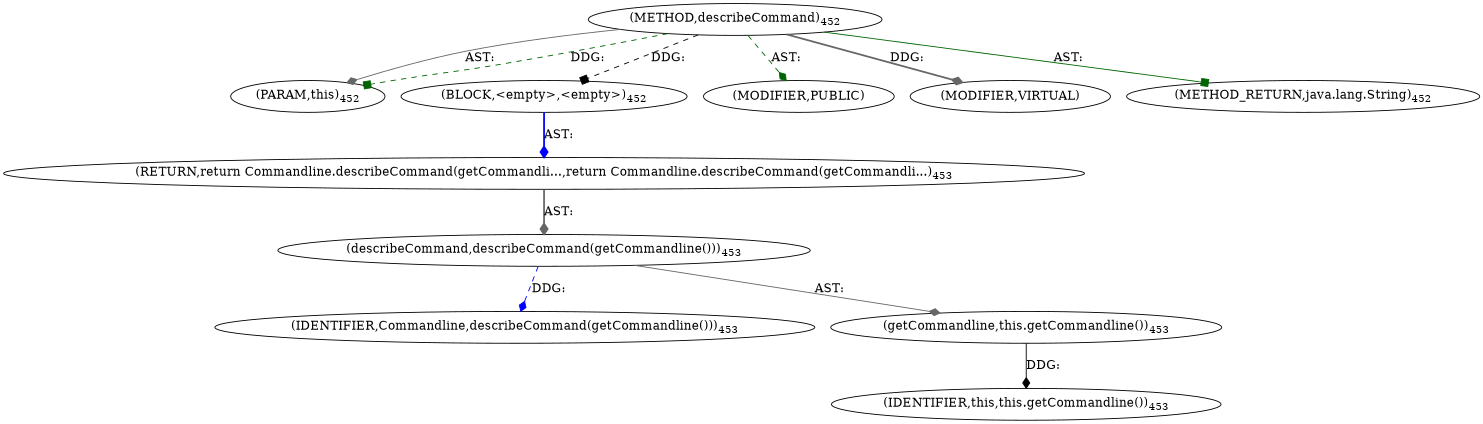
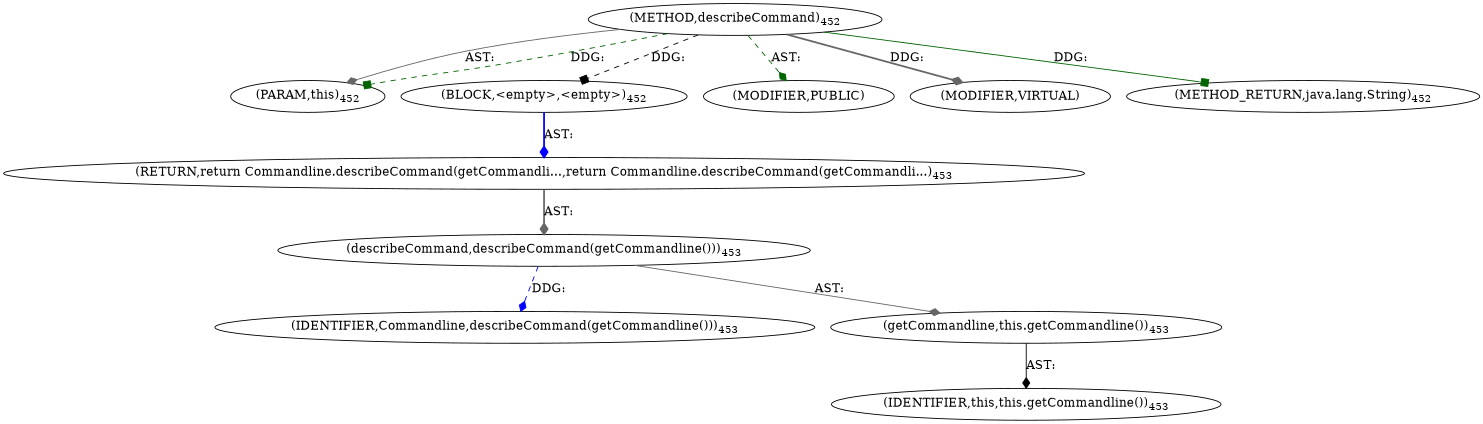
edge "(METHOD,describeCommand)" -> "(METHOD_RETURN,java.lang.String)": label "AST: " -> "DDG: "
edge "(getCommandline,this.getCommandline())" -> "(IDENTIFIER,this,this.getCommandline())": label "DDG: " -> "AST: "
